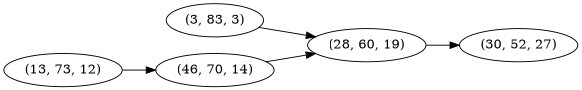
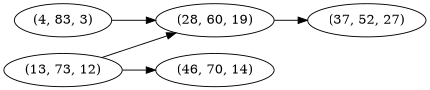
node "(3, 83, 3)": label "(3, 83, 3)" -> "(4, 83, 3)"
node "(30, 52, 27)": label "(30, 52, 27)" -> "(37, 52, 27)"
edge "(46, 70, 14)" -> "(28, 60, 19)": now "(13, 73, 12)" -> "(28, 60, 19)"
